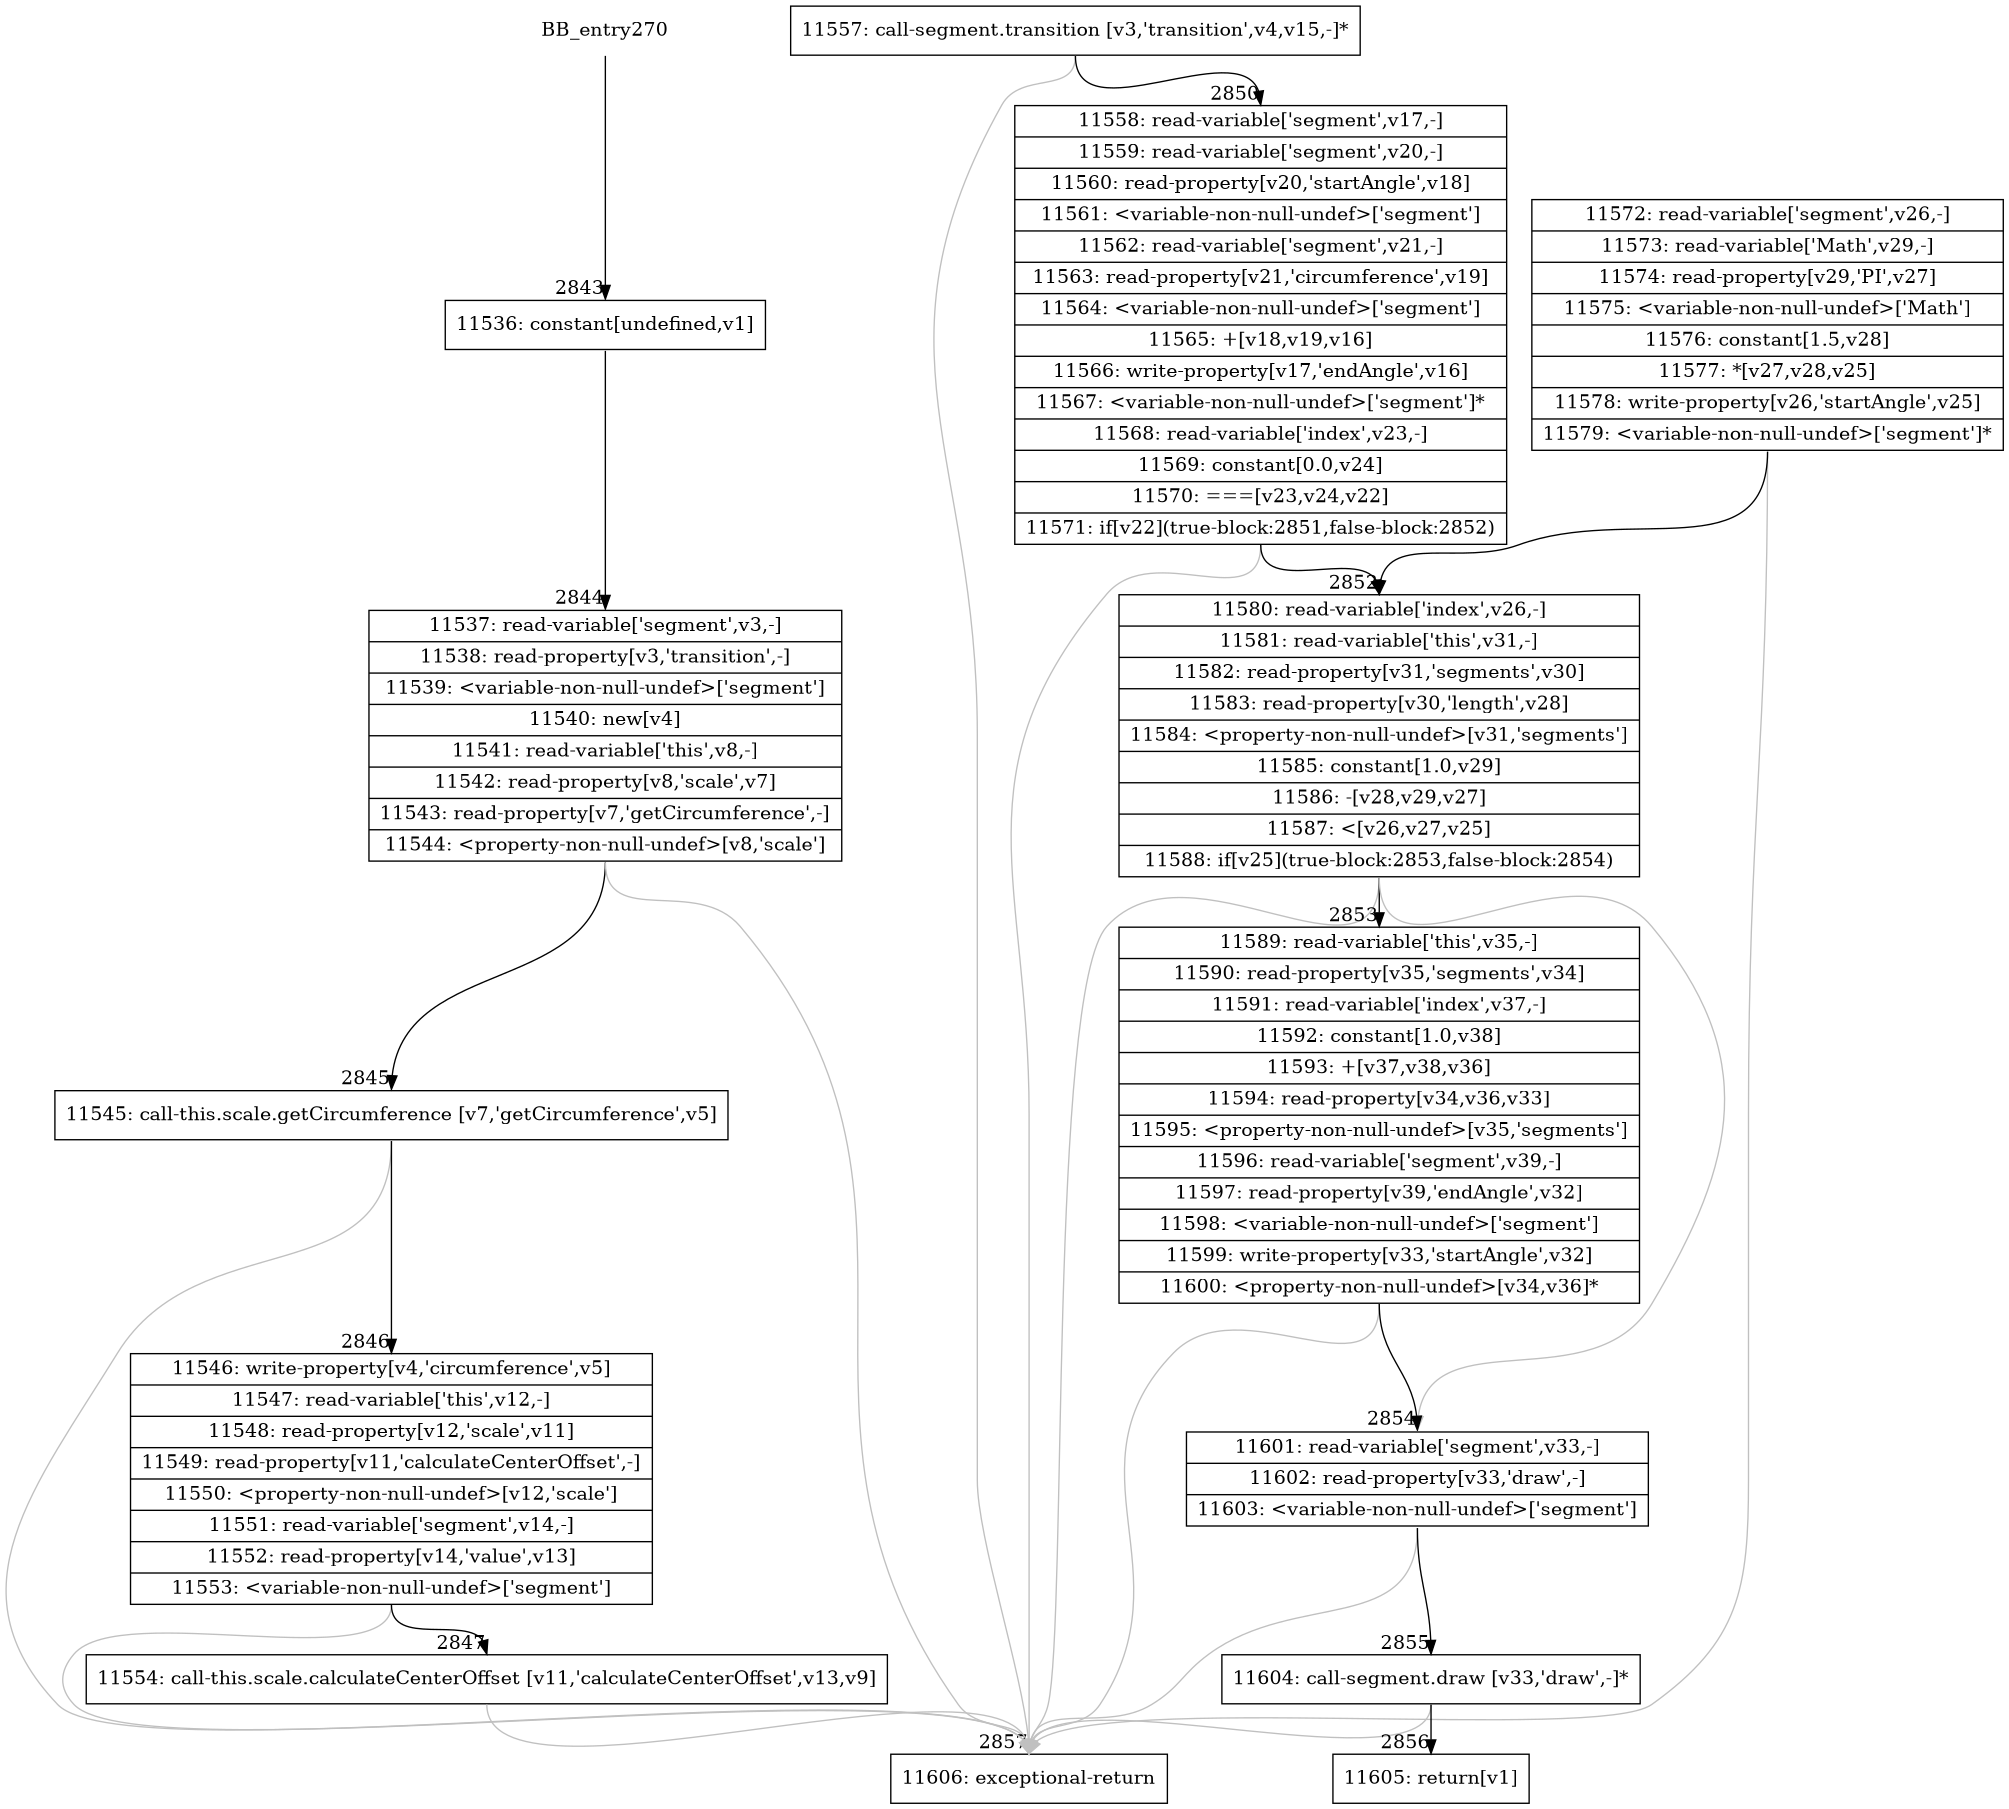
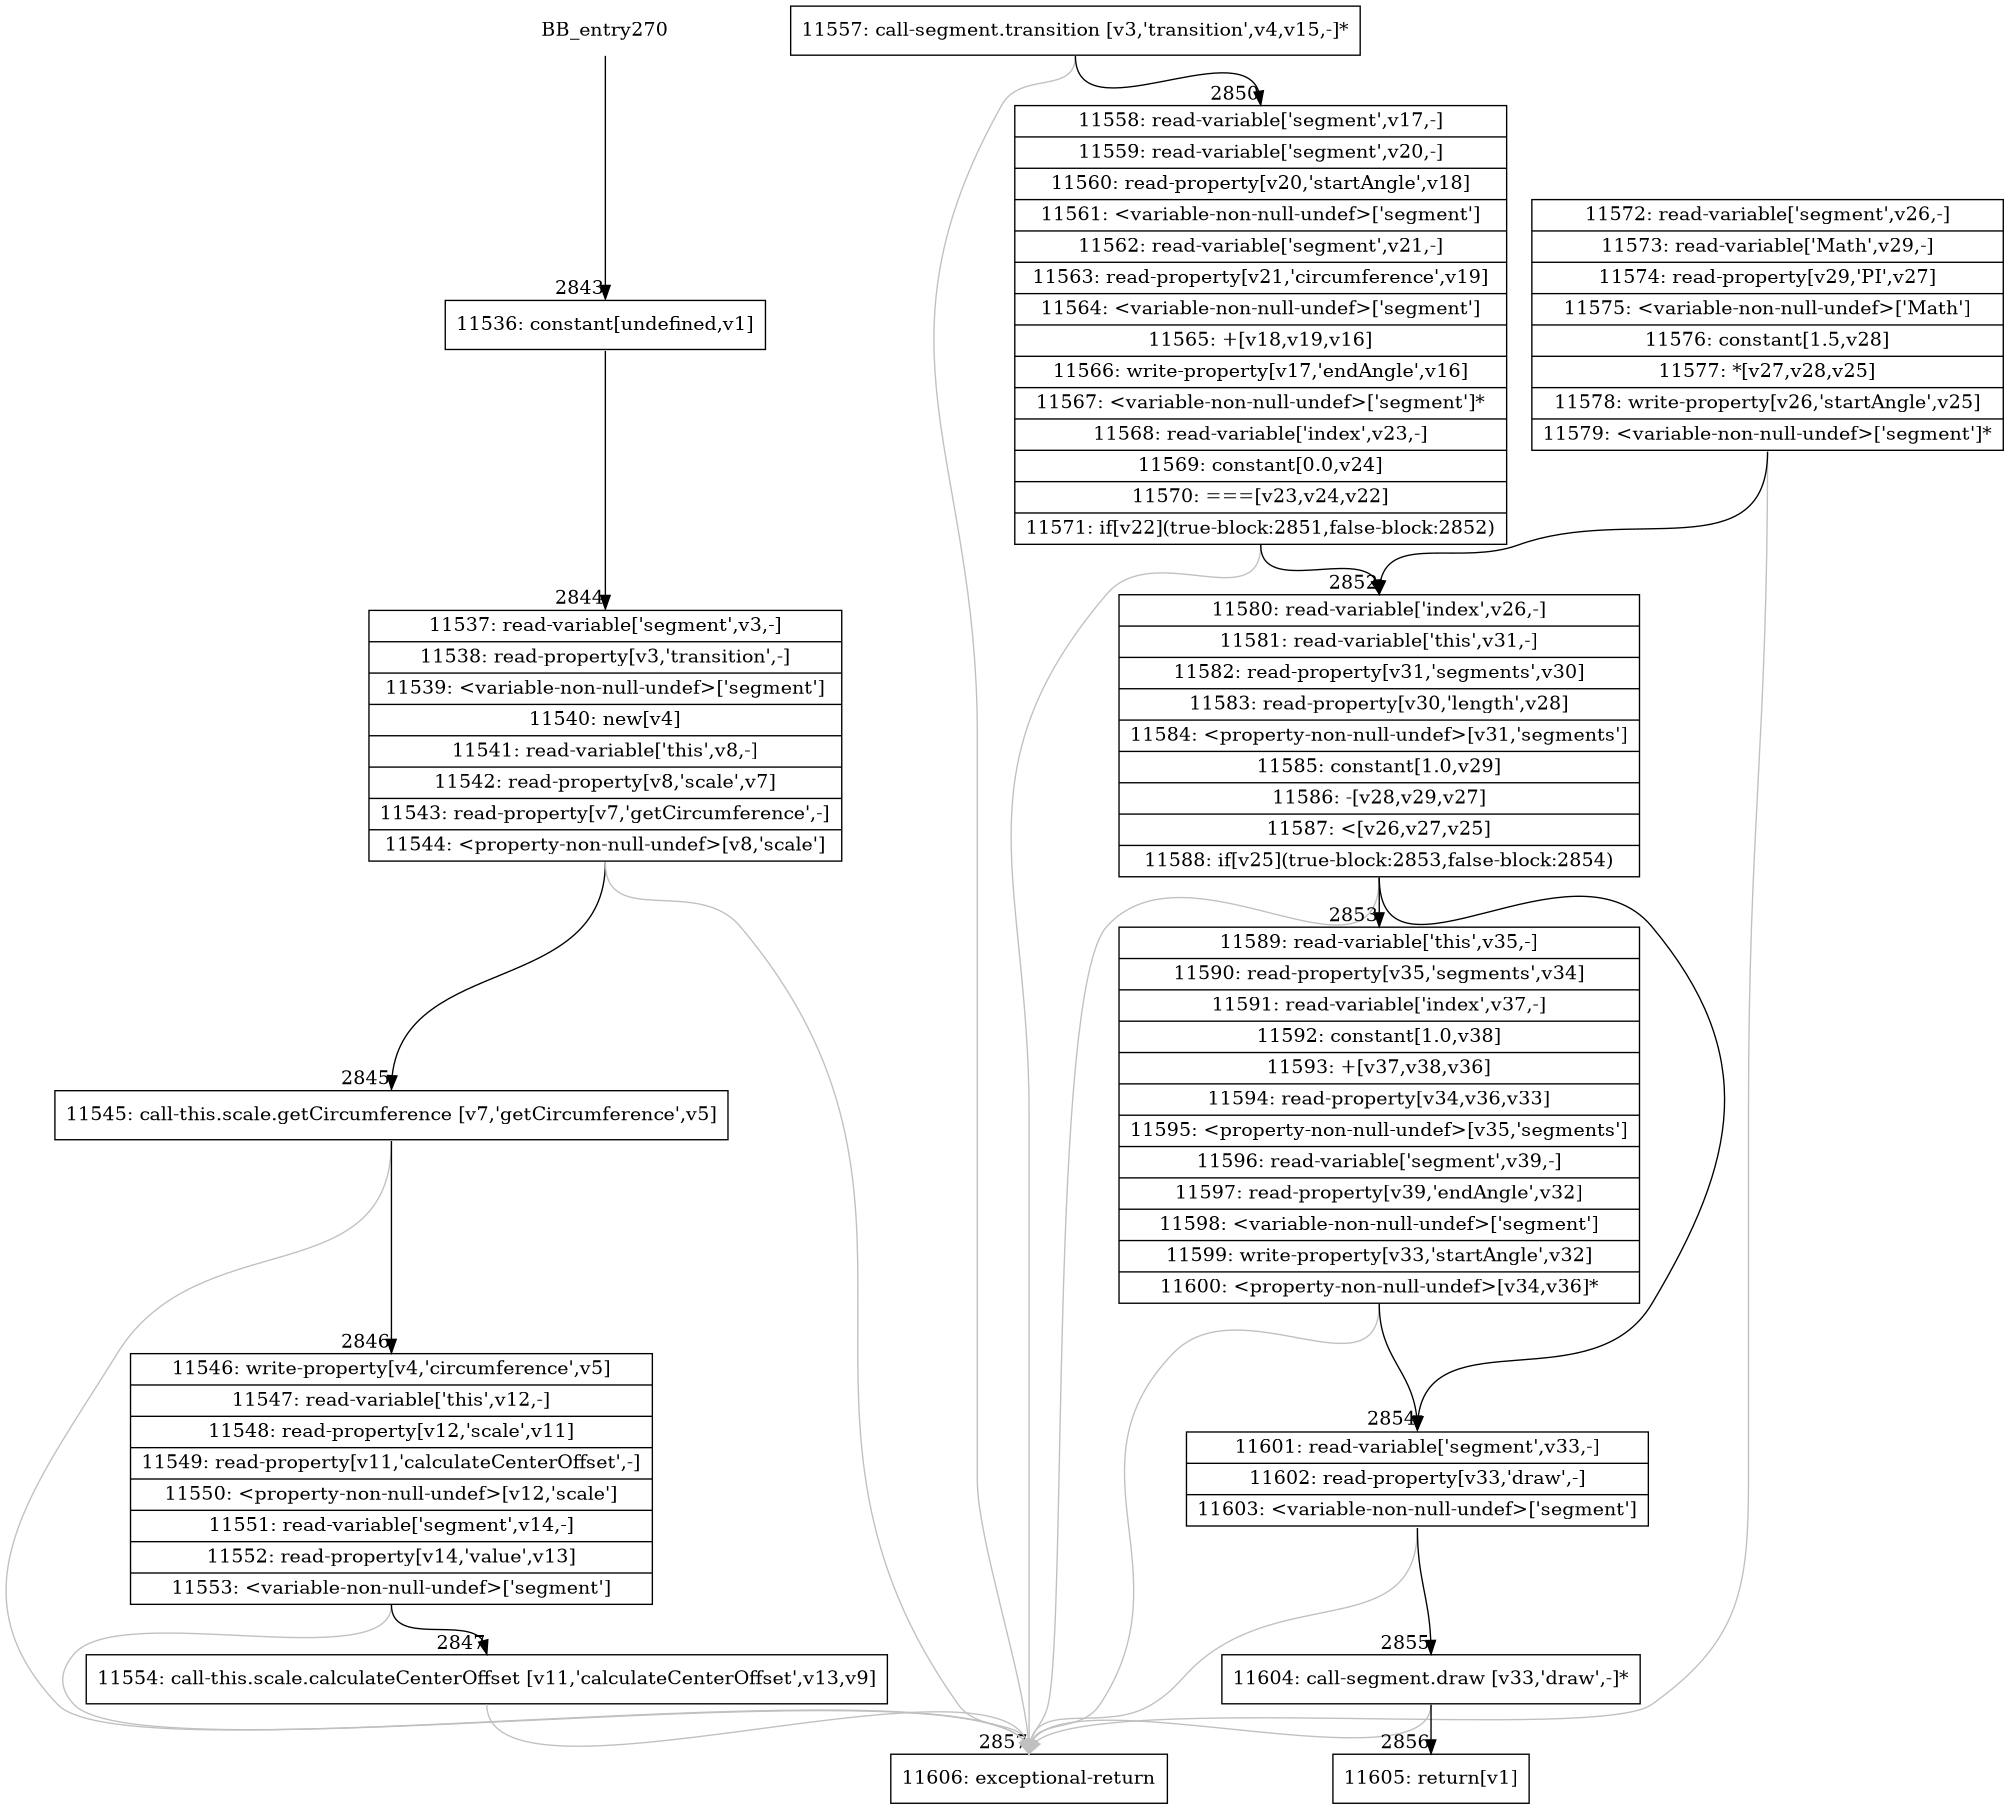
edge "11580: read-variable['index',v26,-]" -> "11601: read-variable['segment',v33,-]": color gray -> black
